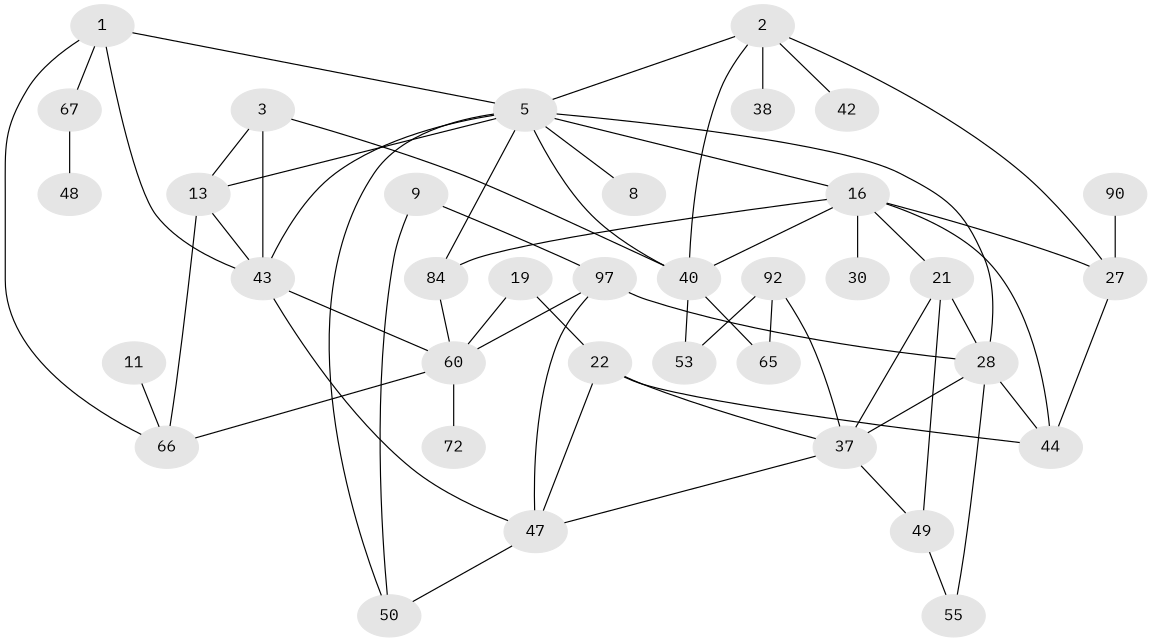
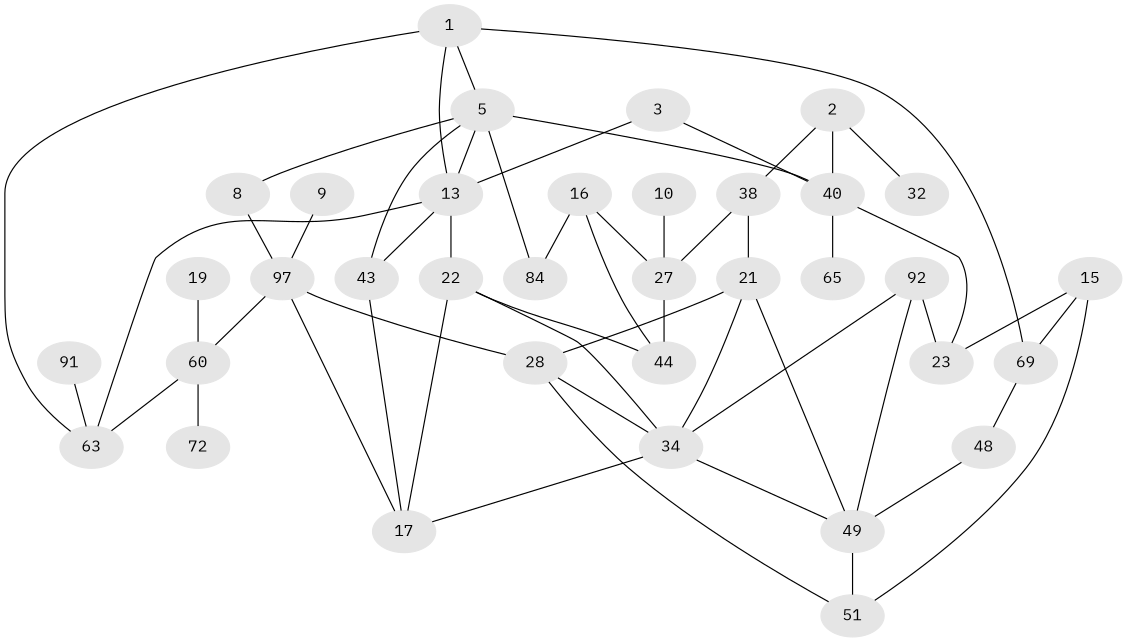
edge "2" -- "5": removed
node "67": label "67" -> "69"
node "42": label "42" -> "32"
edge "2" -- "27": now "38" -- "27"
edge "5" -- "16": removed
edge "5" -- "28": removed
edge "1" -- "43": now "1" -- "13"
edge "3" -- "43": removed
node "90": label "90" -> "10"
edge "16" -- "40": removed
edge "16" -- "21": now "38" -- "21"
edge "8" -- "97": added
node "30": removed
node "15": added
edge "43" -- "60": removed
edge "84" -- "60": removed
edge "19" -- "22": now "13" -- "22"
edge "92" -- "65": now "92" -- "49"
node "11": label "11" -> "91"
node "53": label "53" -> "23"
edge "28" -- "44": removed
node "66": label "66" -> "63"
node "37": label "37" -> "34"
edge "48" -- "49": added
node "47": label "47" -> "17"
node "50": removed
node "55": label "55" -> "51"
